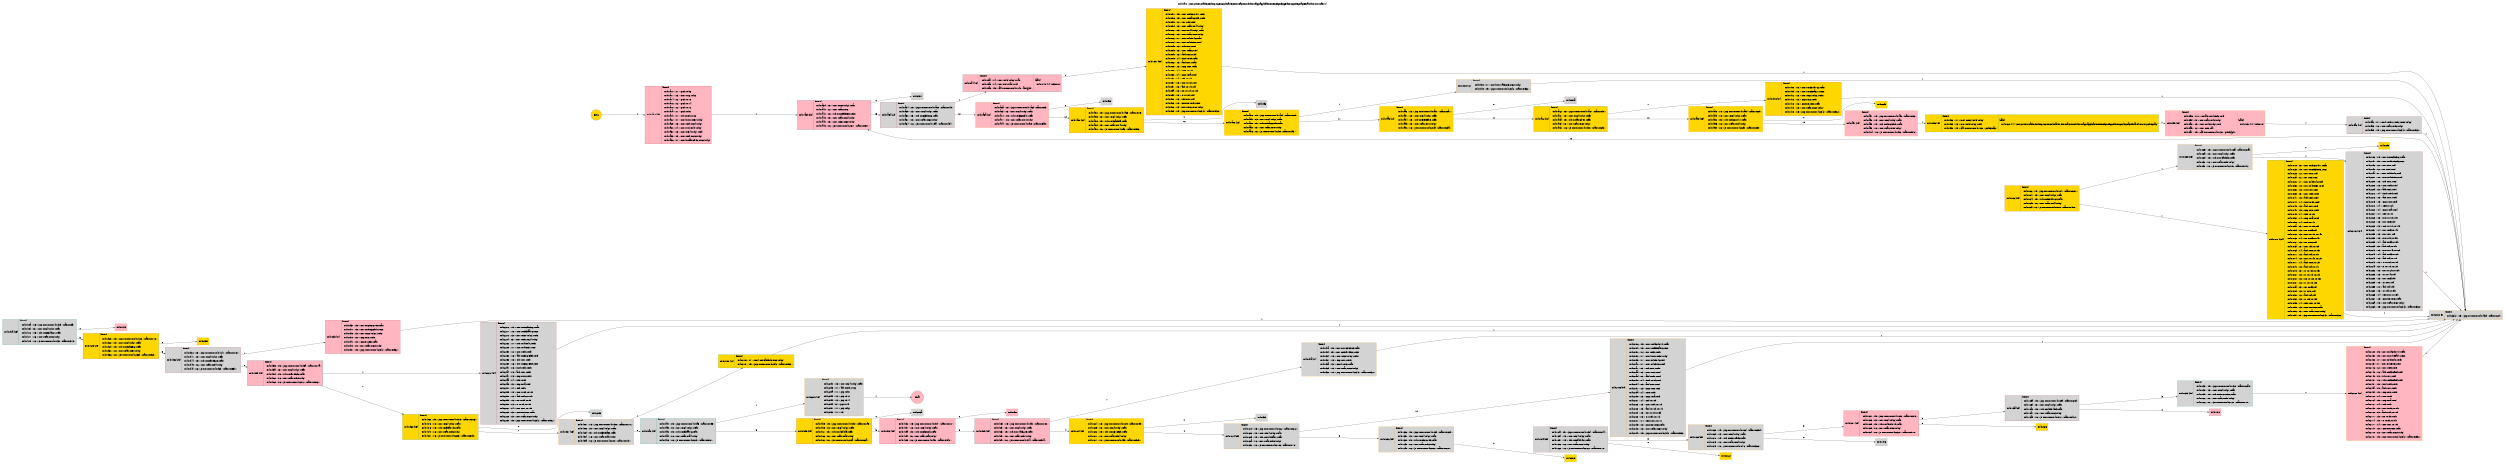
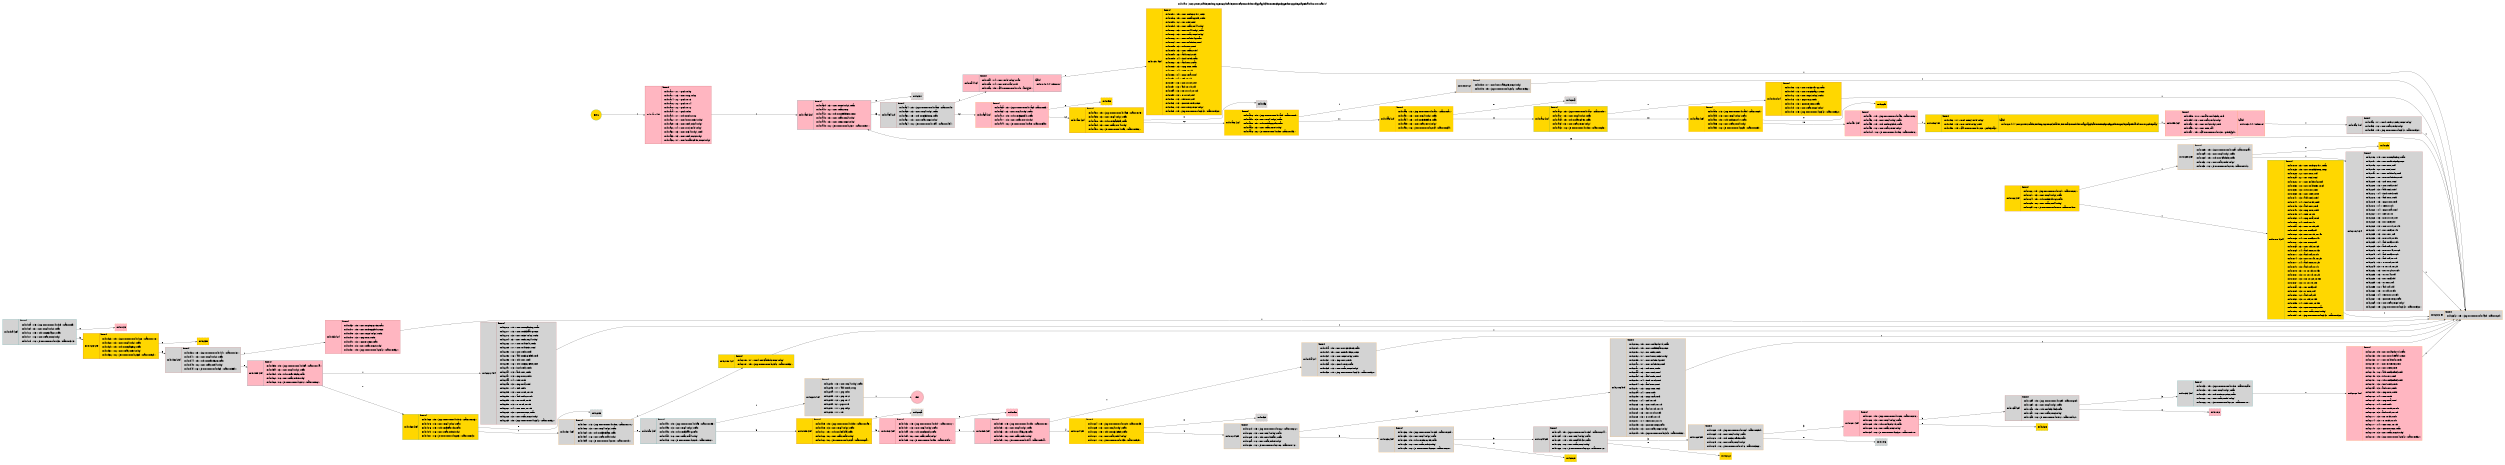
node "0x401fbe": fillcolor lightgrey -> gold
node "Final": label "Final" -> "Exit"
edge "0x401c36 [25]" -> "0x401c4f [25]": added, label "3"
